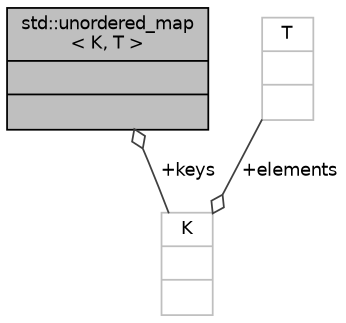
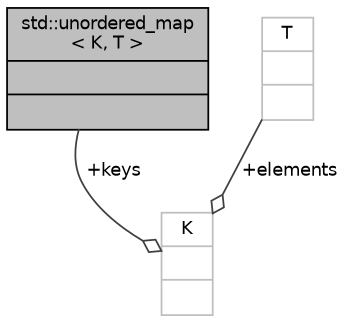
edge "K" -> "std::unordered_map": reversed
